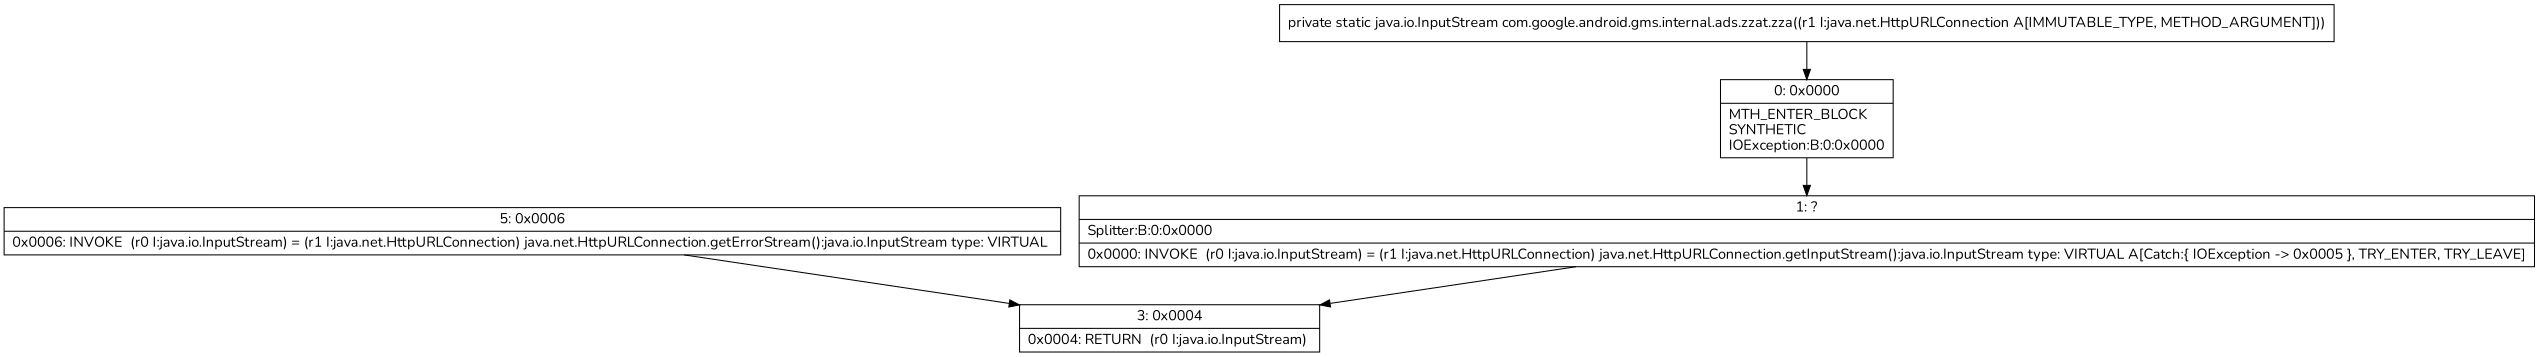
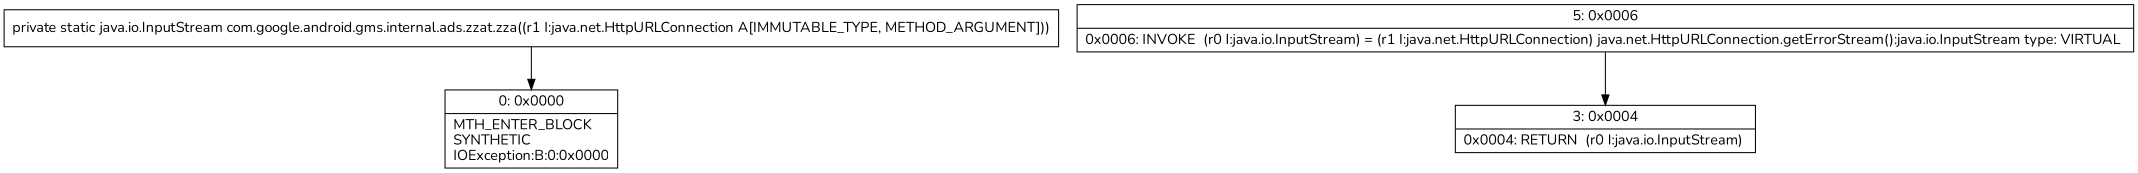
node "1: ?": removed
